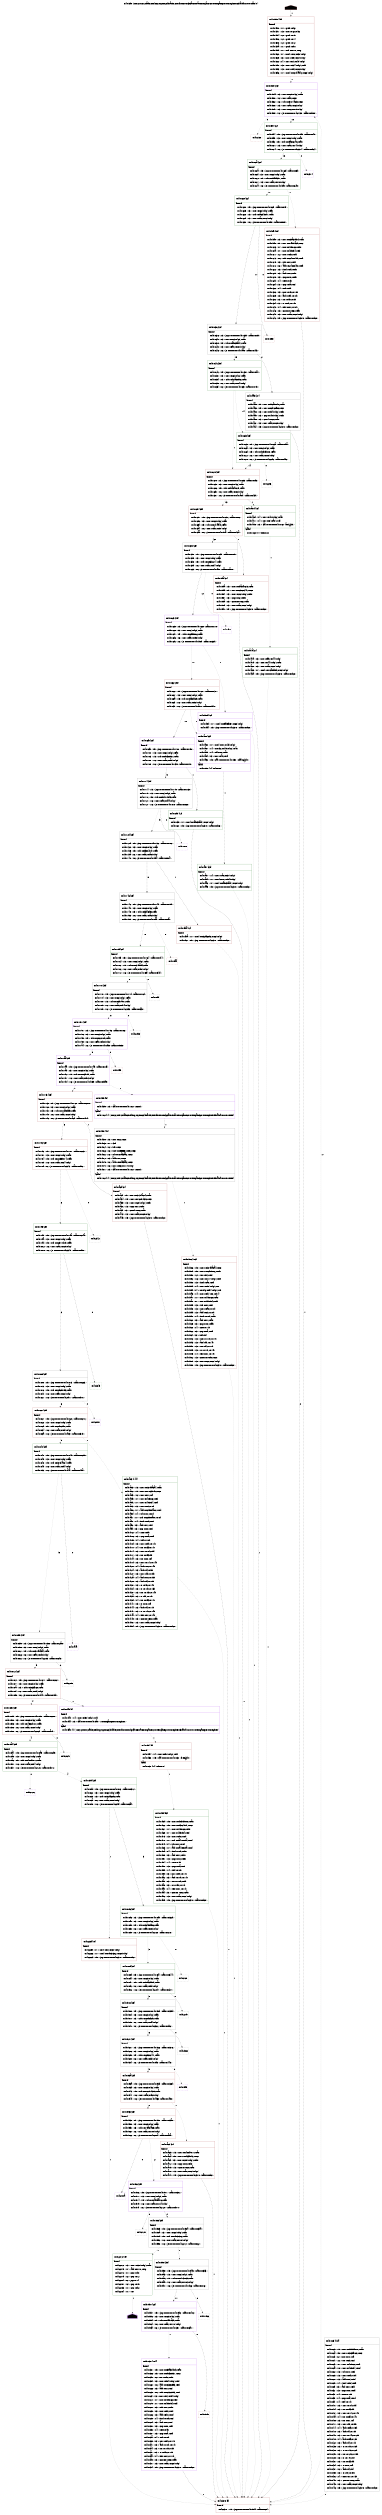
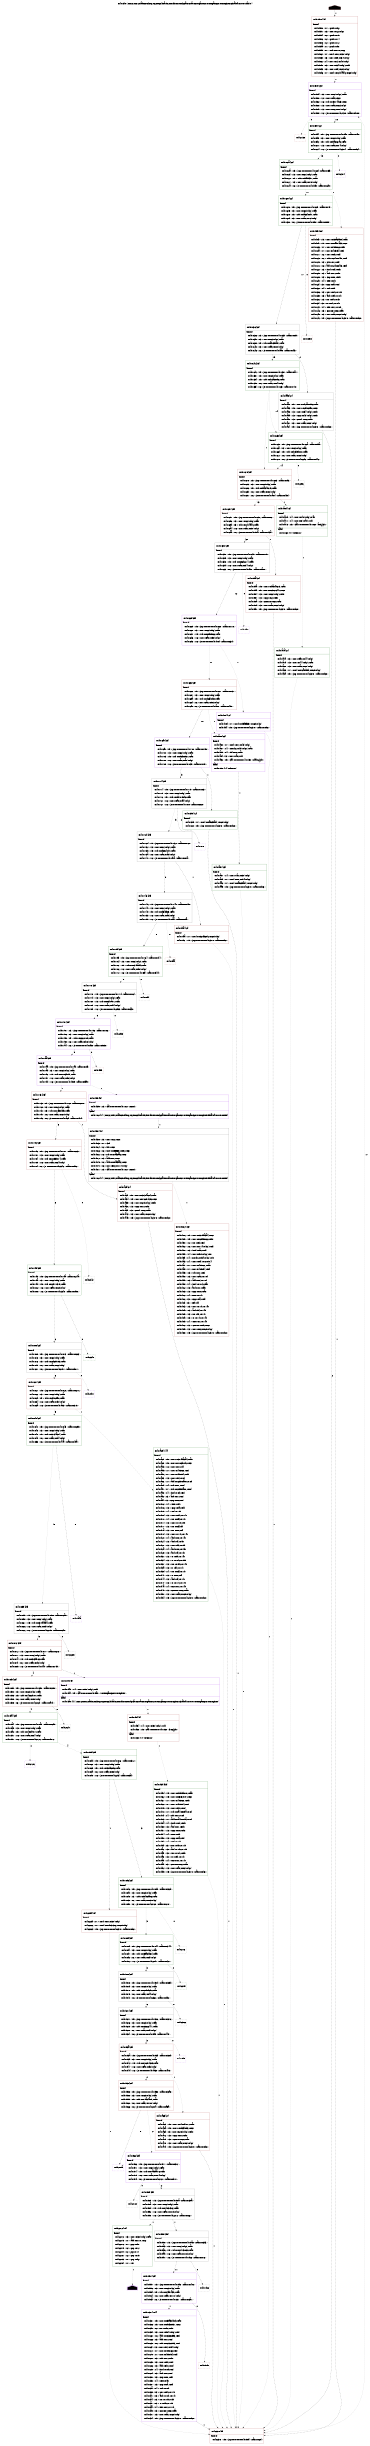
edge "0x401b86 [103]" -> "0x402378 [5]": removed, label "1"
node "0x401cc5 [134]": removed
